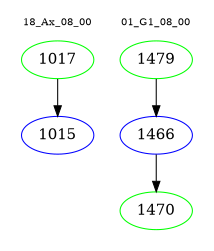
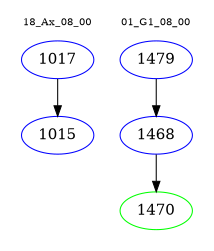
node "1017": color green -> blue
node "1479": color green -> blue
node "1466": label "1466" -> "1468"
